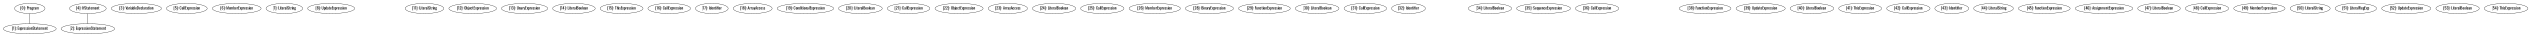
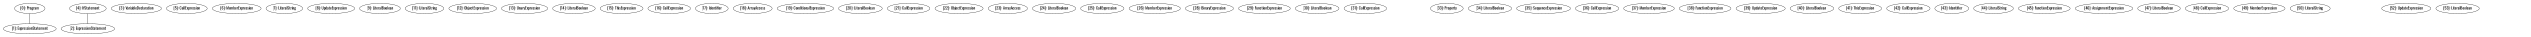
node "[9]: LiteralBoolean": added
node "[32]: Identifier": removed
node "[33]: Property": added
node "[37]: MemberExpression": added
node "[51]: LiteralRegExp": removed
node "[54]: ThisExpression": removed
